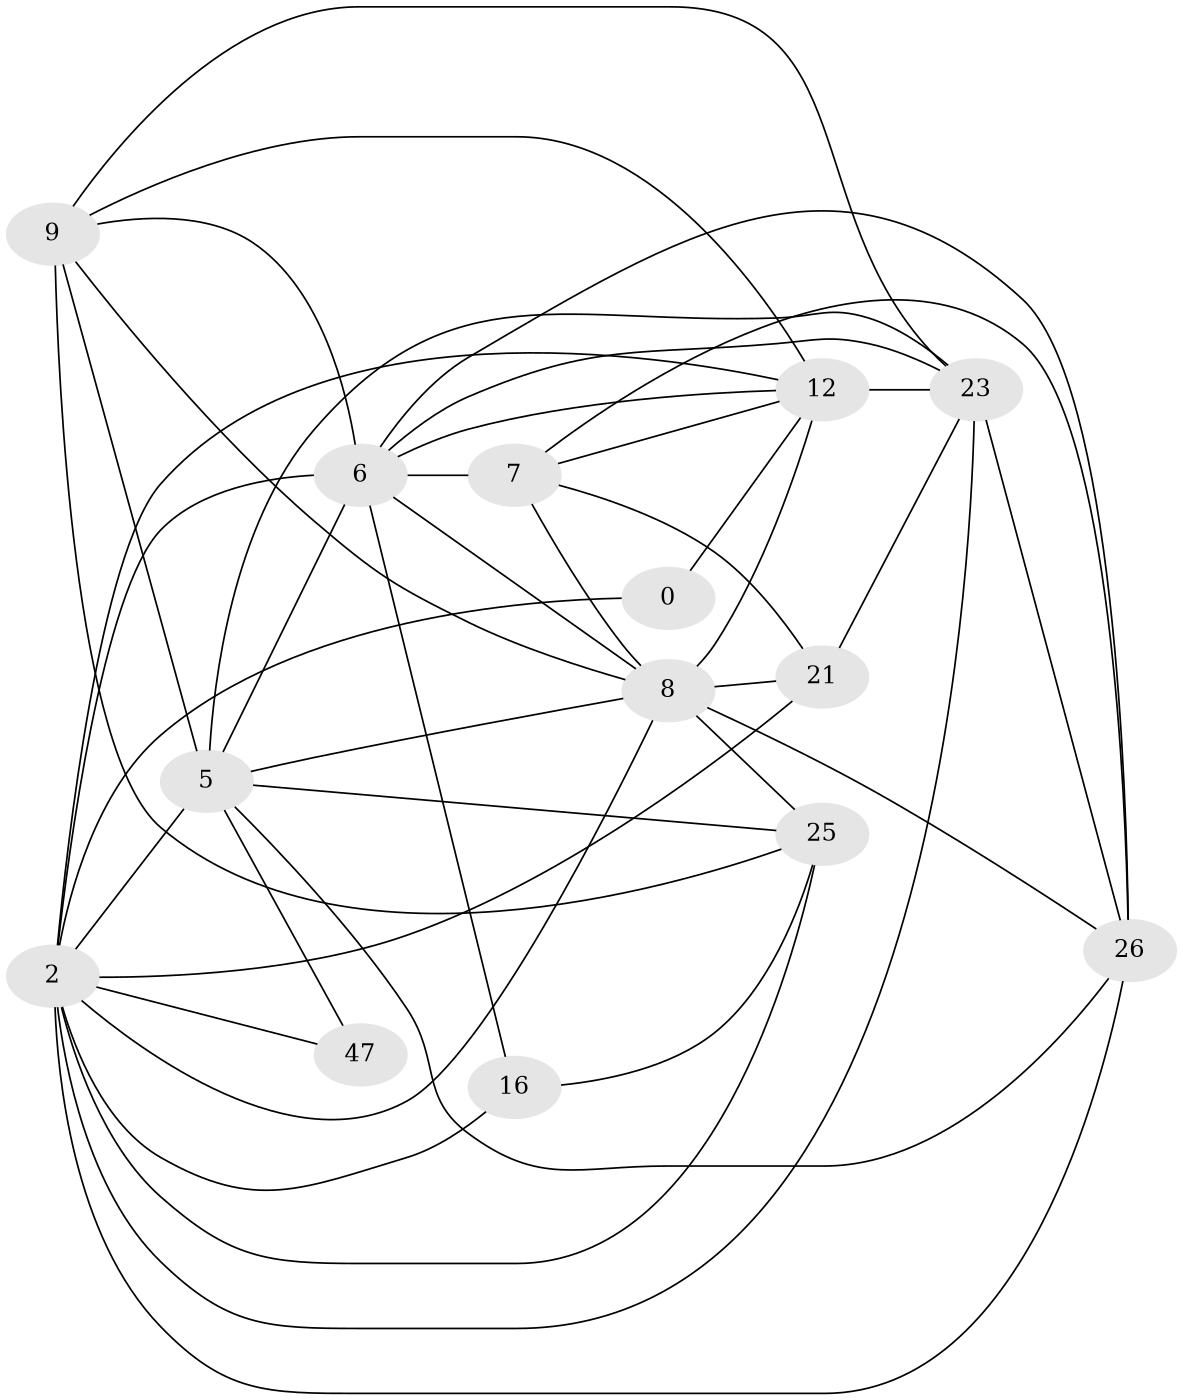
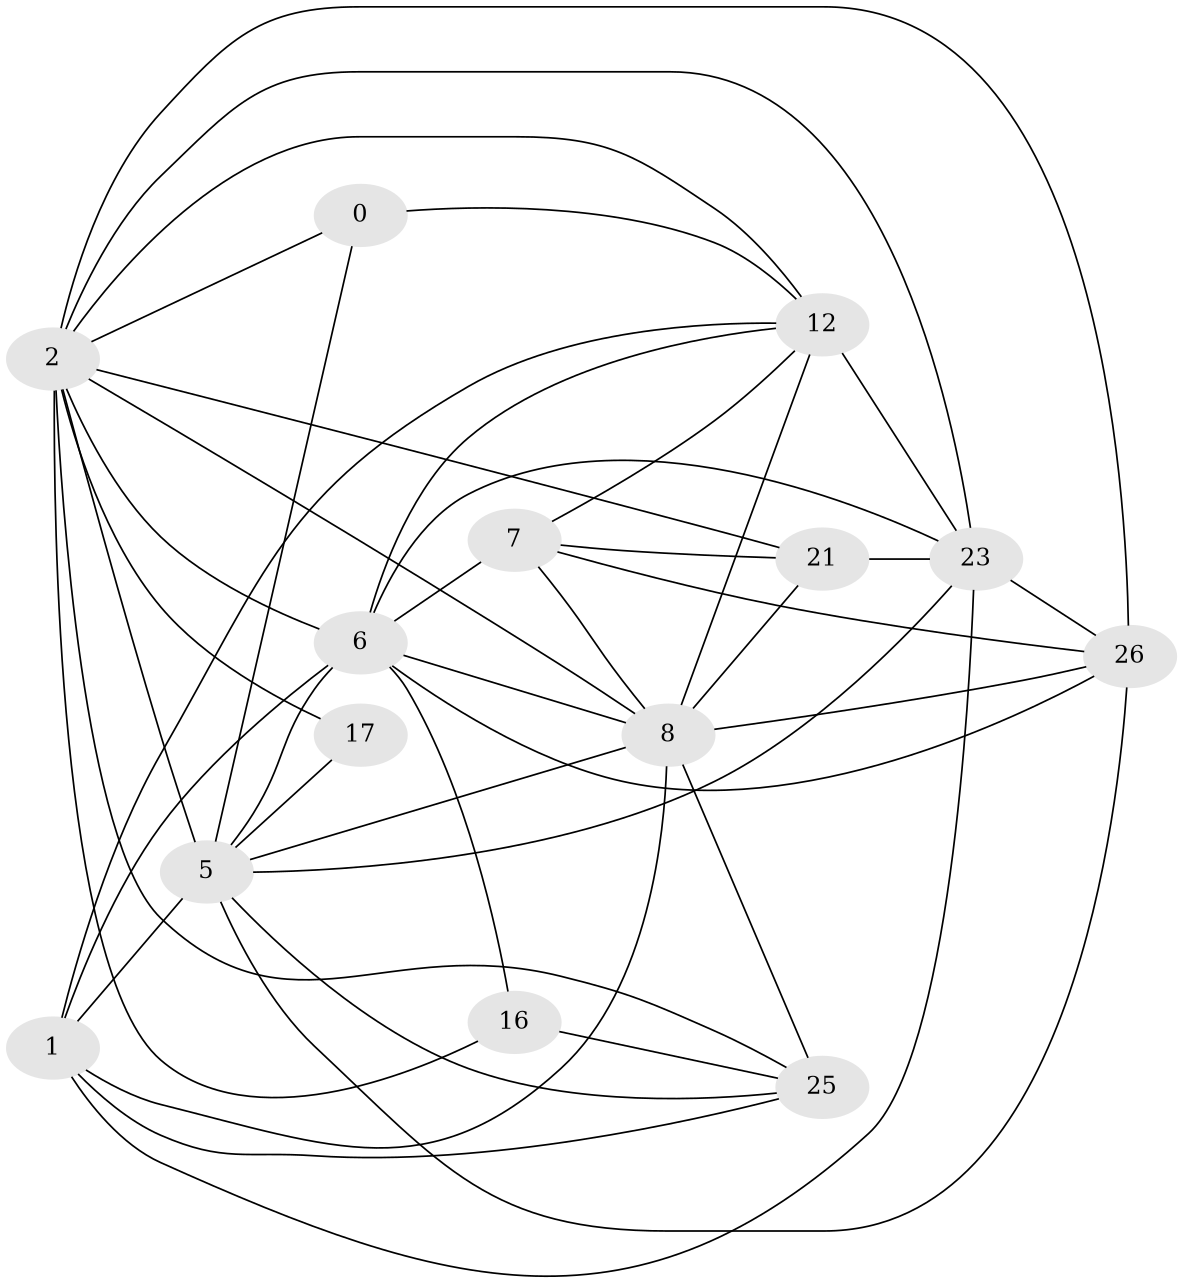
node "9": label "9" -> "1"
edge "0" -- "5": added
node "47": label "47" -> "17"
